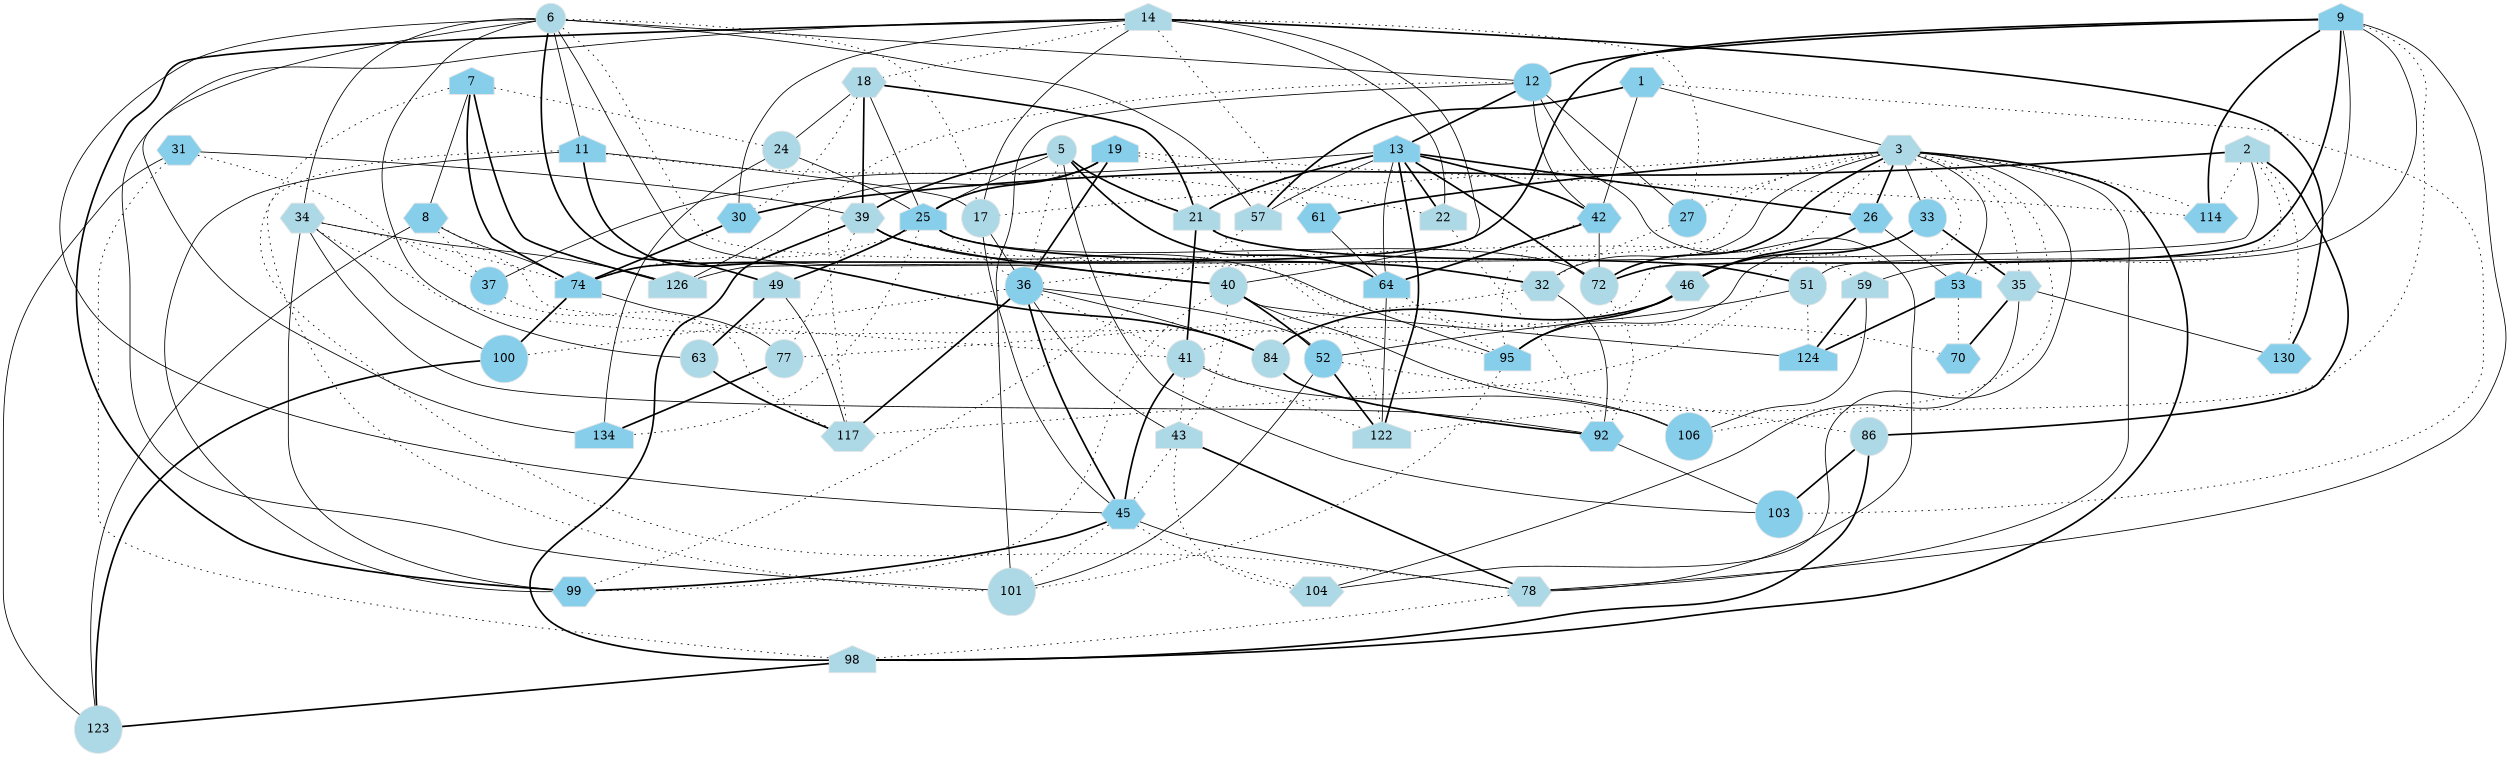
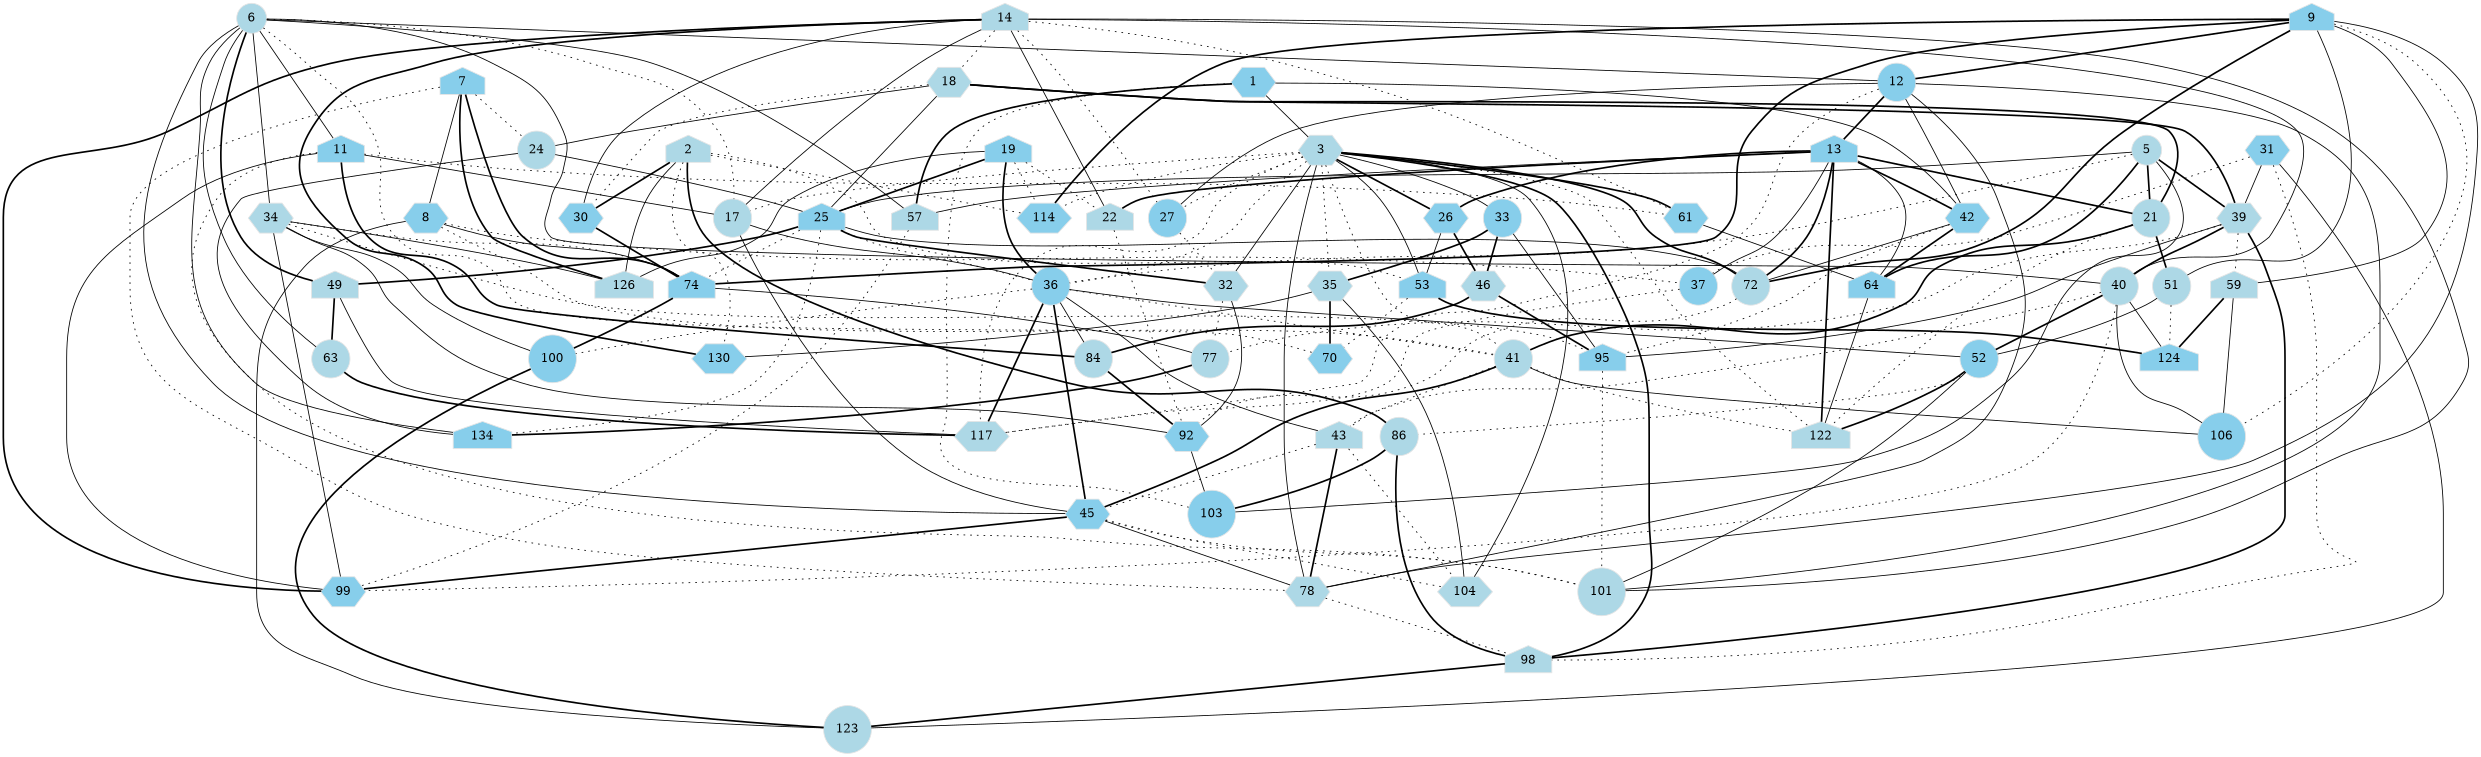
node "21": shape house -> circle
edge "64" -- "95": removed
